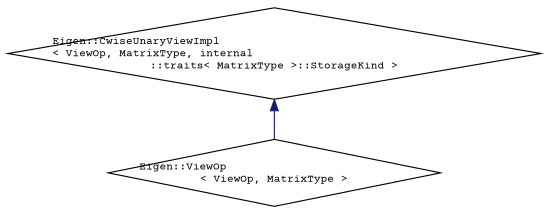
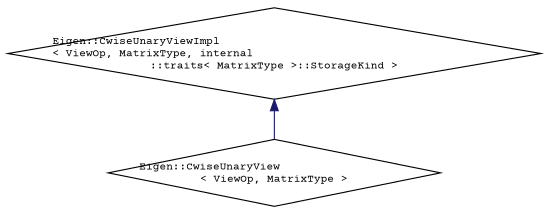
node "Eigen::ViewOp < ViewOp, MatrixType >": label "Eigen::ViewOp < ViewOp, MatrixType >" -> "Eigen::CwiseUnaryView < ViewOp, MatrixType >"
